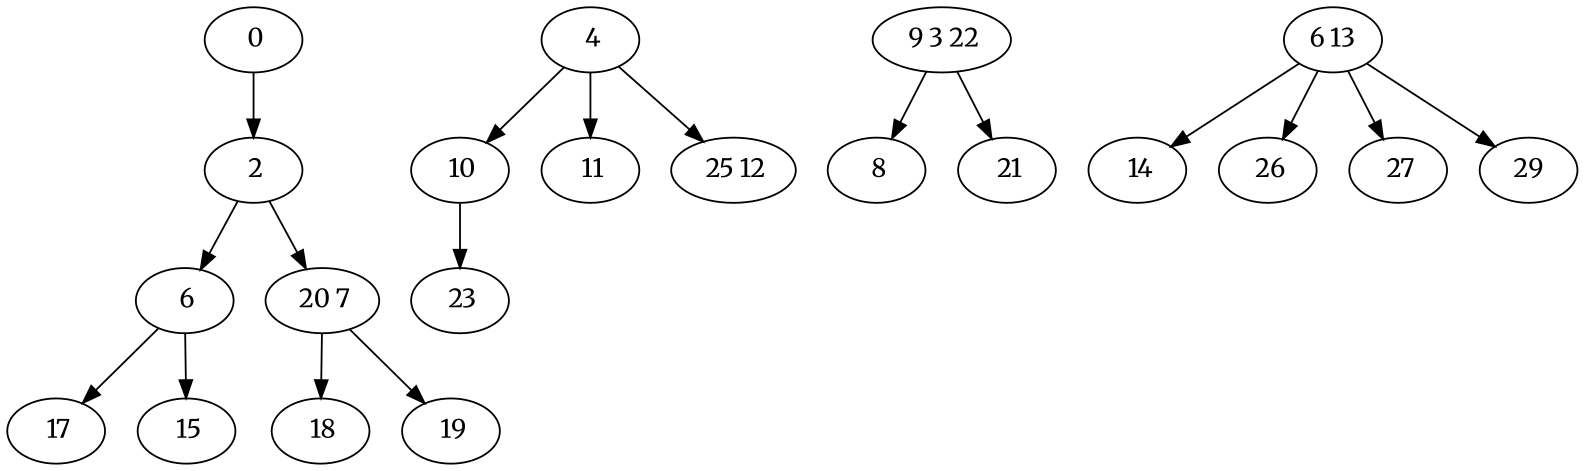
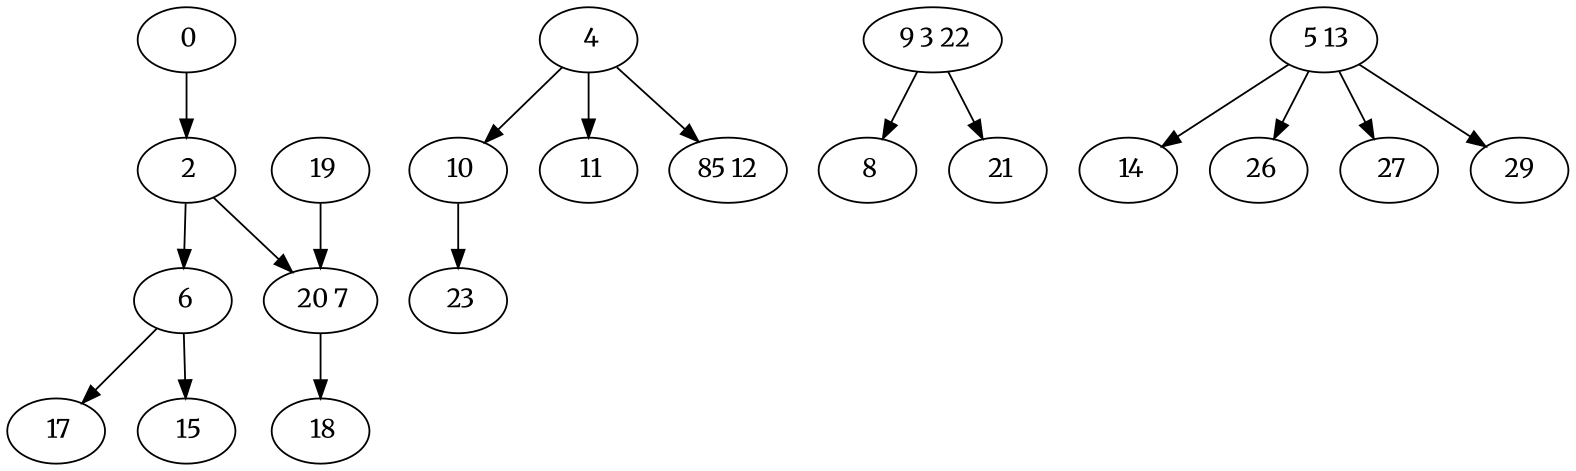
node "6 13": label "6 13" -> "5 13"
node "25 12": label "25 12" -> "85 12"
edge "20 7" -> "19": reversed
